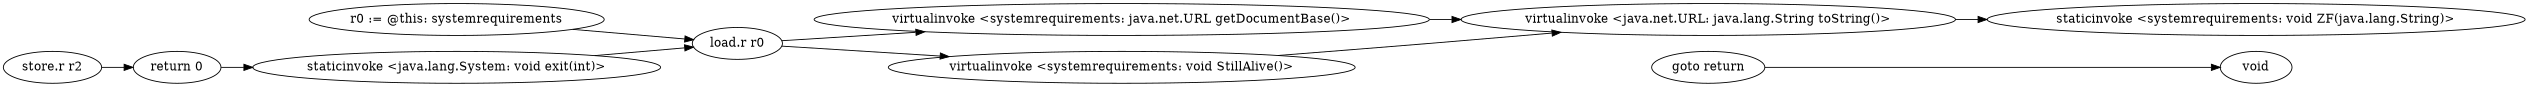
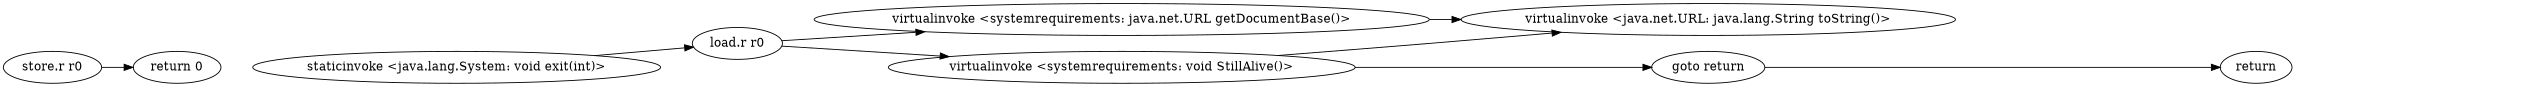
node "r0 := @this: systemrequirements": removed
node "staticinvoke <systemrequirements: void ZF(java.lang.String)>": removed
node "store.r r2": label "store.r r2" -> "store.r r0"
edge "return 0" -> "staticinvoke <java.lang.System: void exit(int)>": removed
edge "virtualinvoke <systemrequirements: void StillAlive()>" -> "goto return": added
node "void": label "void" -> "return"
